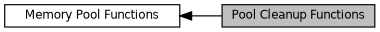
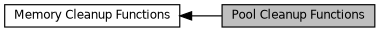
node "Memory Pool Functions": label "Memory Pool Functions" -> "Memory Cleanup Functions"
